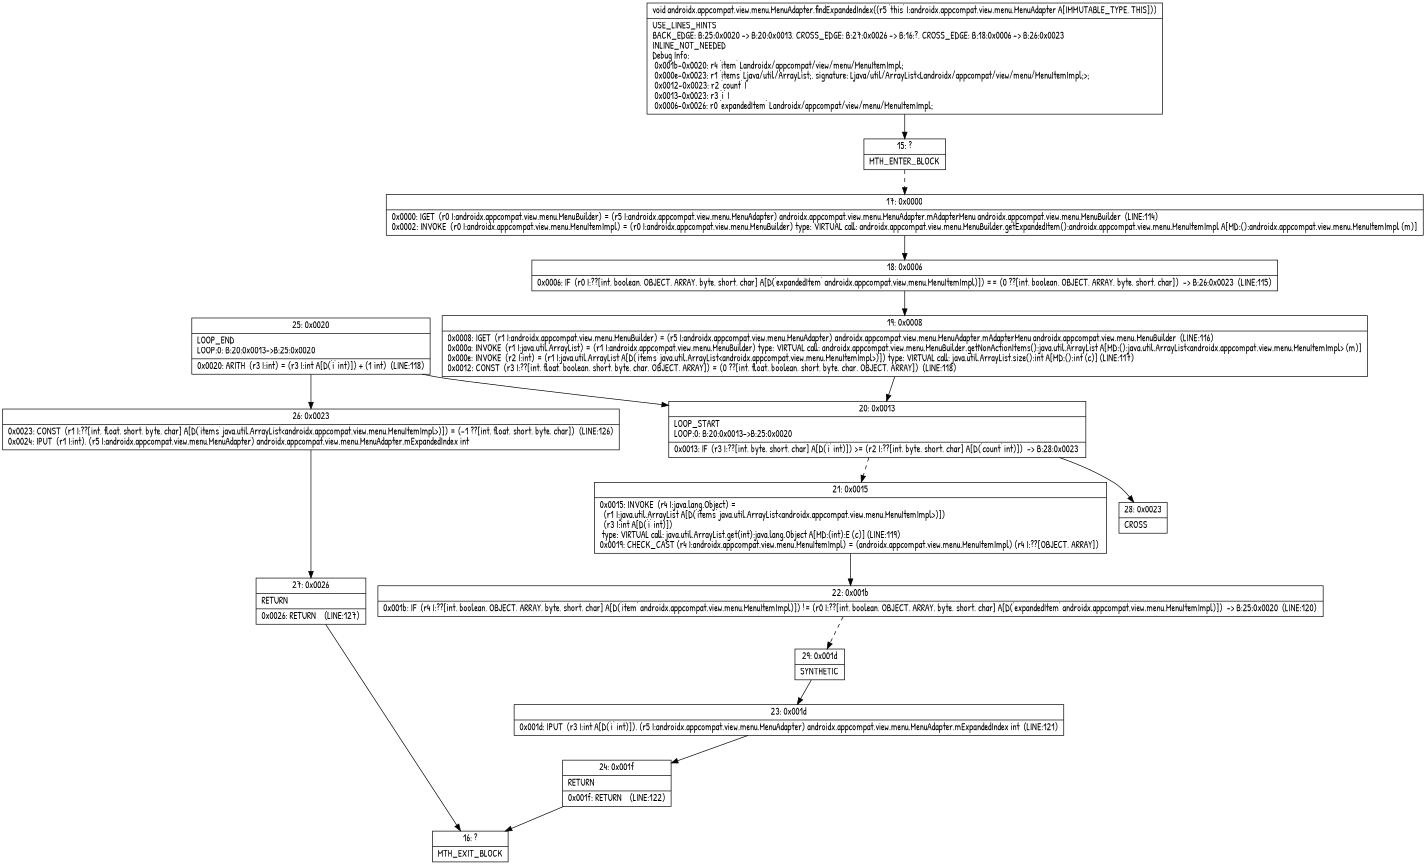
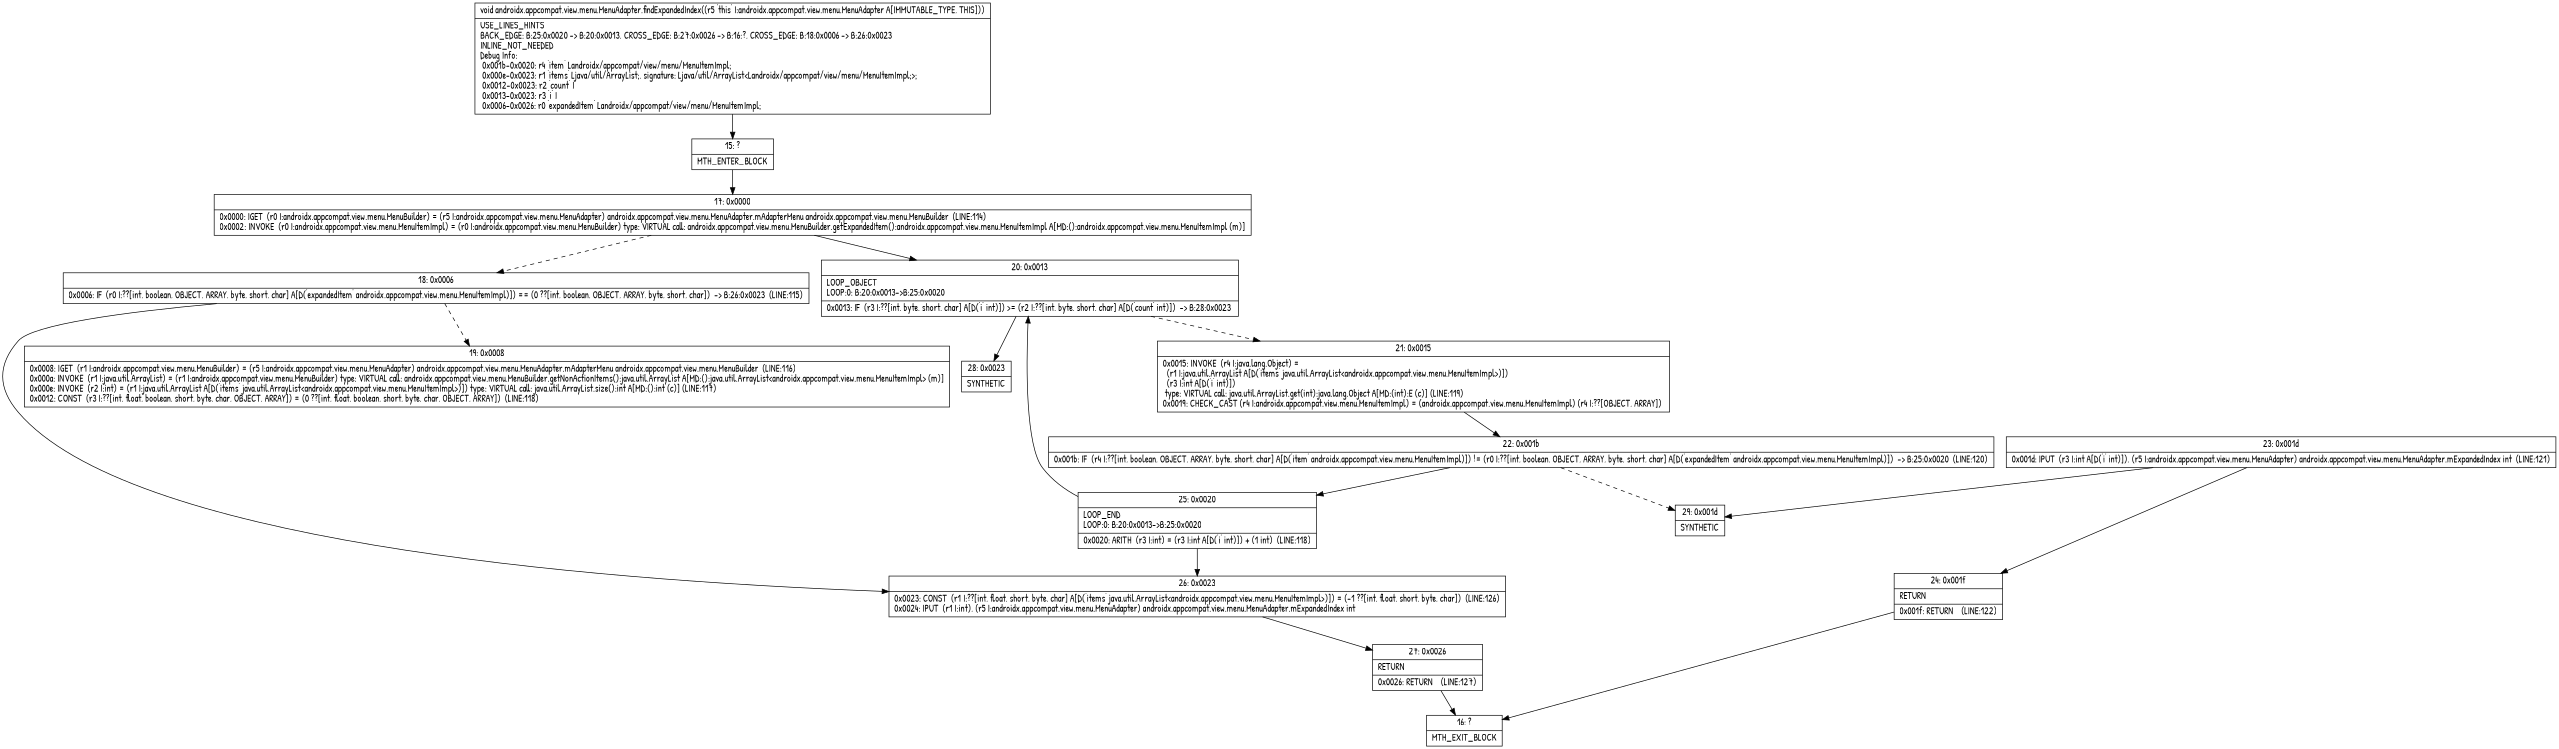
edge "15: ?" -> "17: 0x0000": style dashed -> solid
edge "17: 0x0000" -> "18: 0x0006": style solid -> dashed
edge "18: 0x0006" -> "19: 0x0008": style solid -> dashed
edge "19: 0x0008" -> "20: 0x0013": now "17: 0x0000" -> "20: 0x0013"
node "20: 0x0013": text "LOOP_START" -> "LOOP_OBJECT"
edge "22: 0x001b" -> "25: 0x0020": added
node "28: 0x0023": text "CROSS" -> "SYNTHETIC"
edge "18: 0x0006" -> "26: 0x0023": added
edge "29: 0x001d" -> "23: 0x001d": reversed
